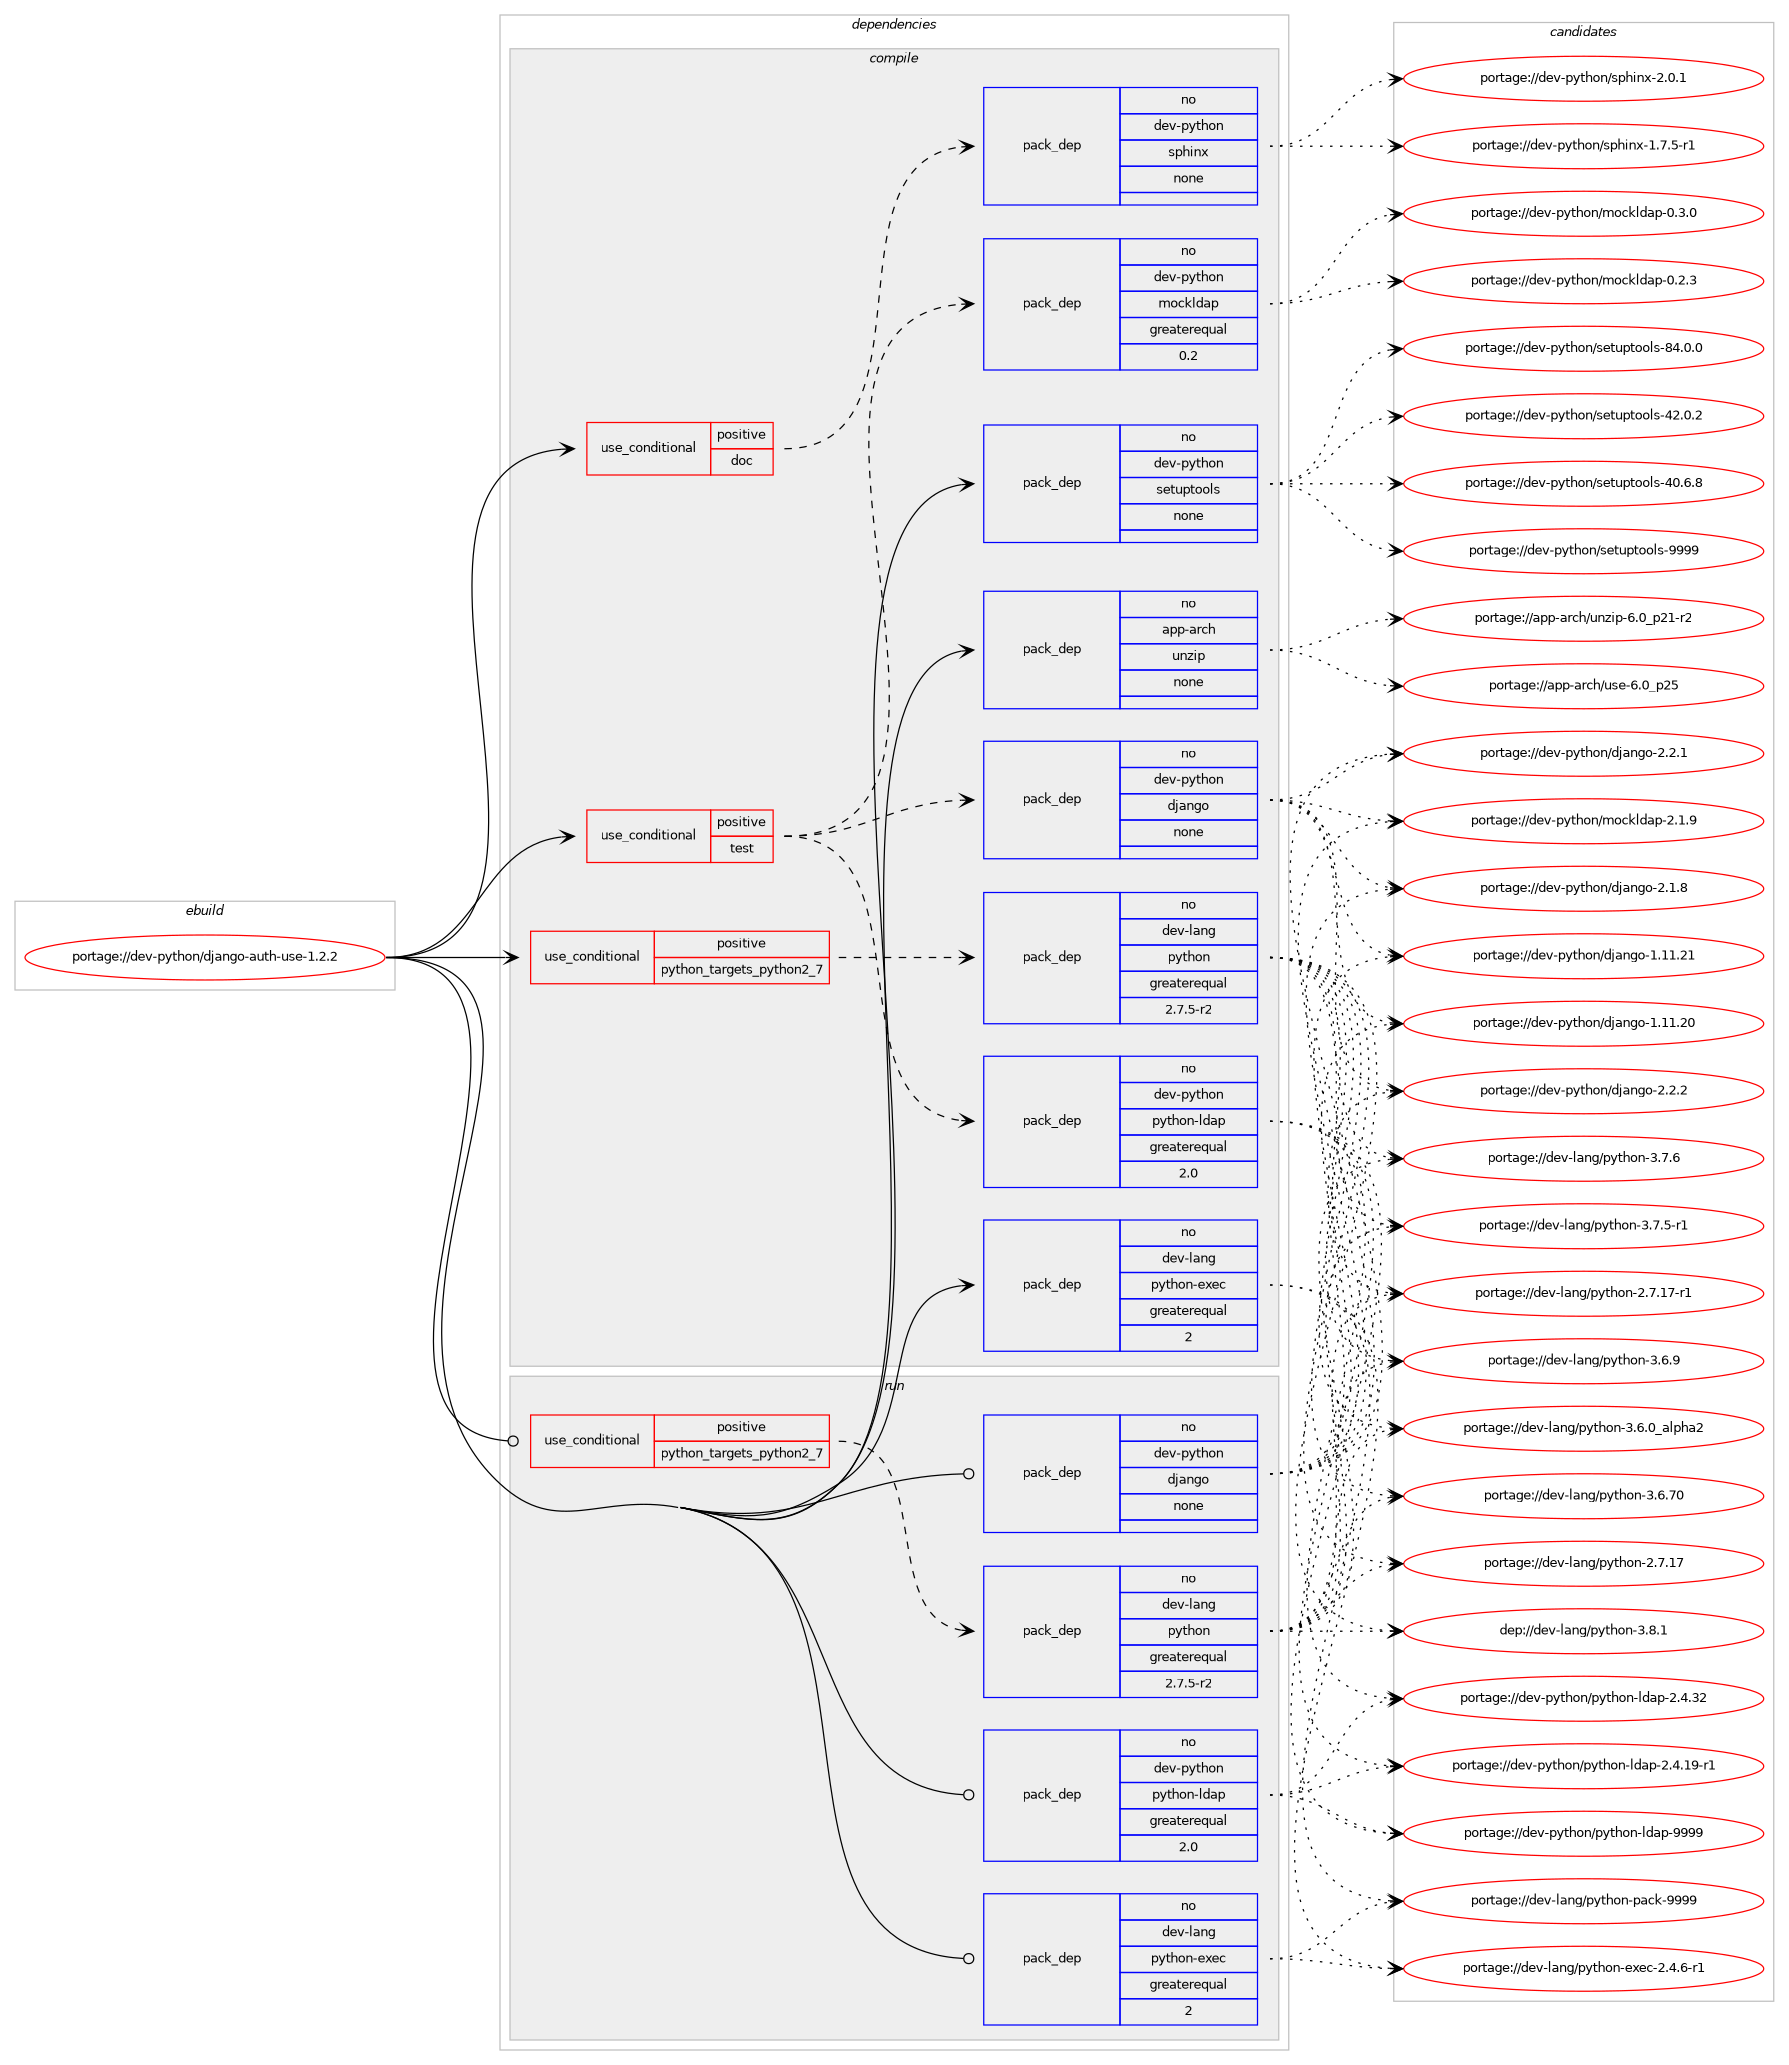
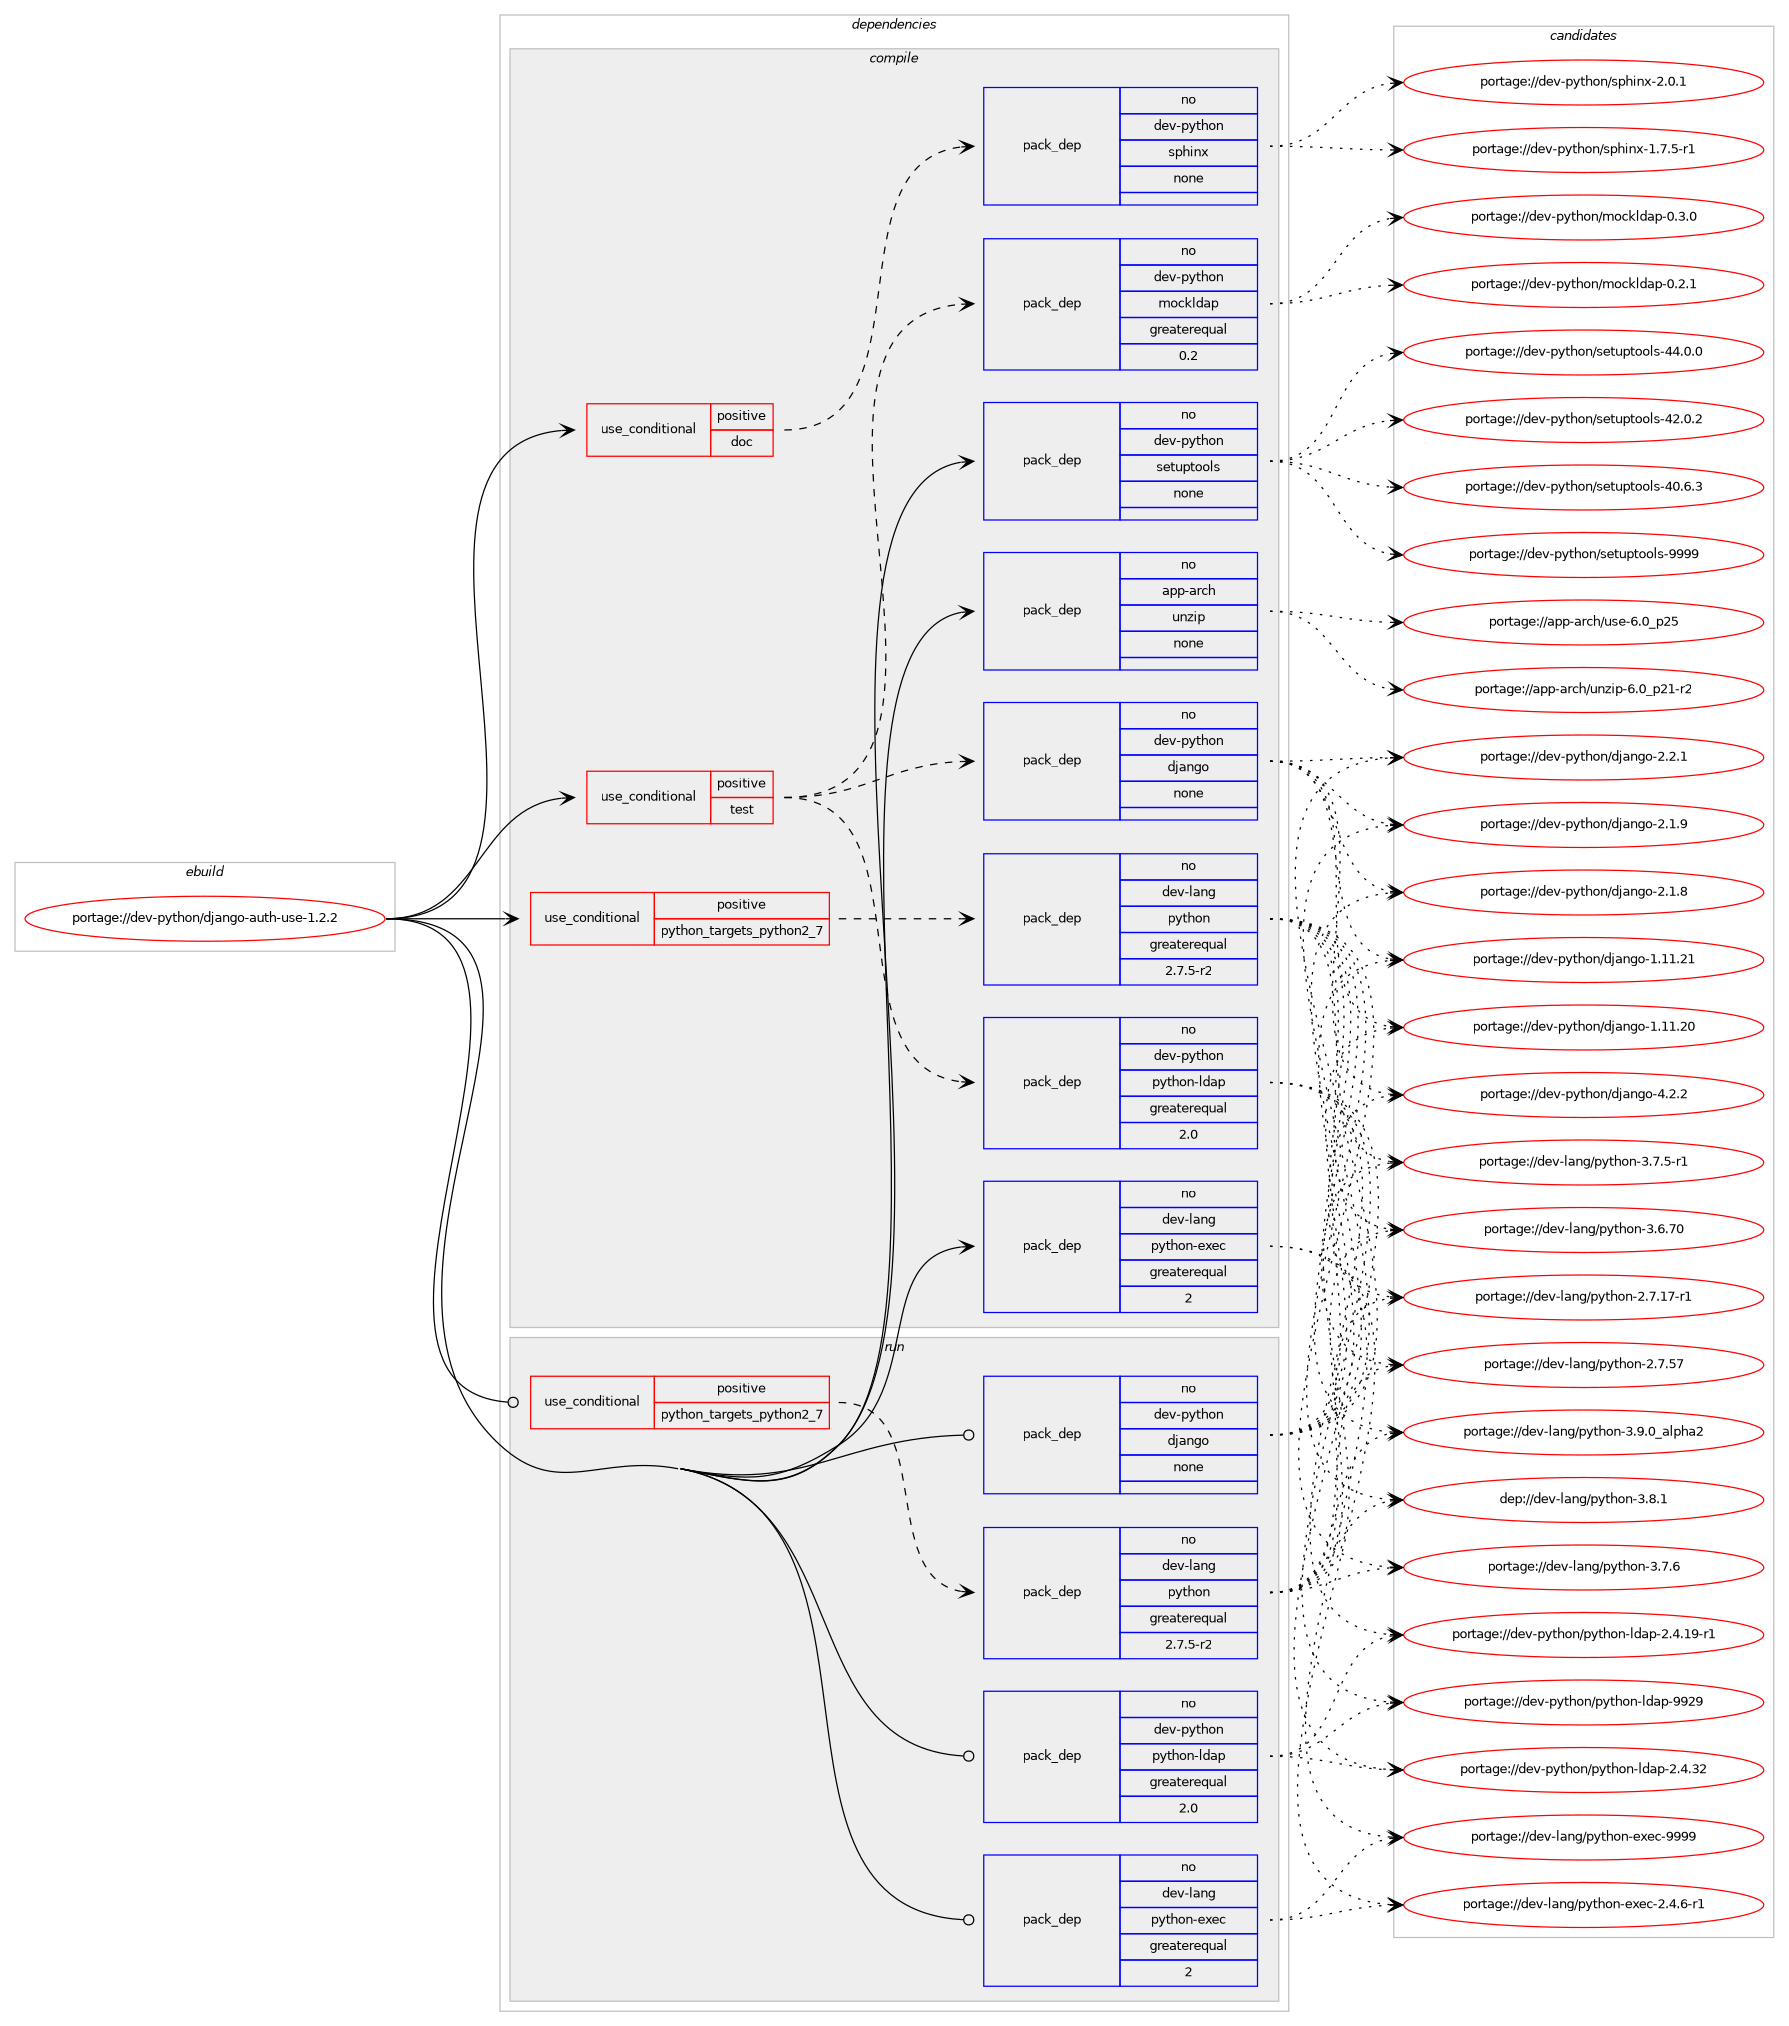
node "portage://dev-python/mockldap-0.2.3": label "portage://dev-python/mockldap-0.2.3" -> "portage://dev-python/mockldap-0.2.1"
node "portage://dev-python/setuptools-84.0.0": label "portage://dev-python/setuptools-84.0.0" -> "portage://dev-python/setuptools-44.0.0"
node "portage://dev-python/setuptools-40.6.8": label "portage://dev-python/setuptools-40.6.8" -> "portage://dev-python/setuptools-40.6.3"
node "portage://dev-python/mockldap-2.1.9": label "portage://dev-python/mockldap-2.1.9" -> "portage://dev-python/django-2.1.9"
node "portage://dev-python/django-2.2.2": label "portage://dev-python/django-2.2.2" -> "portage://dev-python/django-4.2.2"
node "portage://dev-lang/python-3.6.9": removed
node "portage://dev-lang/python-3.6.0_alpha2": label "portage://dev-lang/python-3.6.0_alpha2" -> "portage://dev-lang/python-3.9.0_alpha2"
node "portage://dev-lang/python-2.7.17": label "portage://dev-lang/python-2.7.17" -> "portage://dev-lang/python-2.7.57"
node "portage://dev-python/python-ldap-9999": label "portage://dev-python/python-ldap-9999" -> "portage://dev-python/python-ldap-9929"
node "portage://dev-lang/python-pack-9999": label "portage://dev-lang/python-pack-9999" -> "portage://dev-lang/python-exec-9999"
